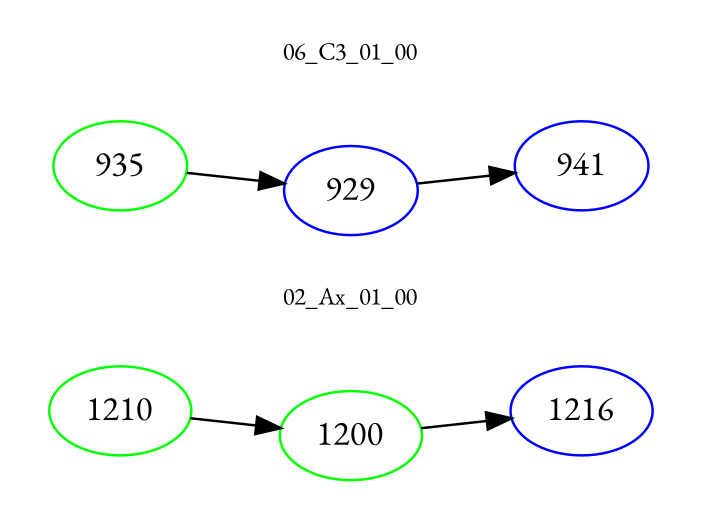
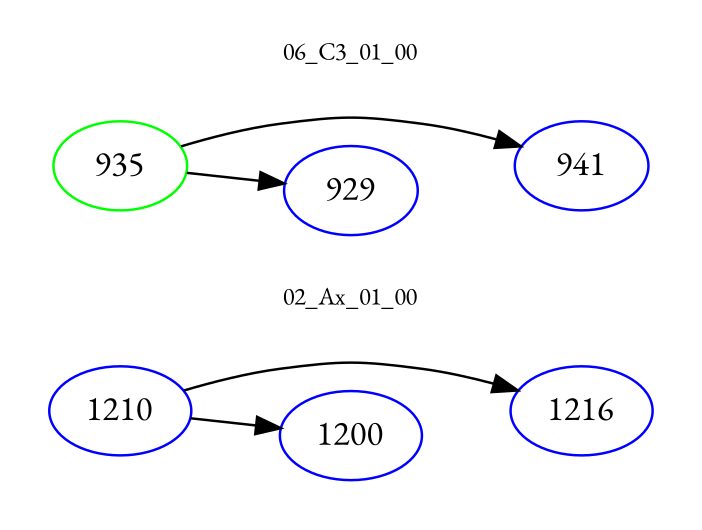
edge "929" -> "941": now "935" -> "941"
node "1210": color green -> blue
edge "1200" -> "1216": now "1210" -> "1216"
node "1200": color green -> blue
